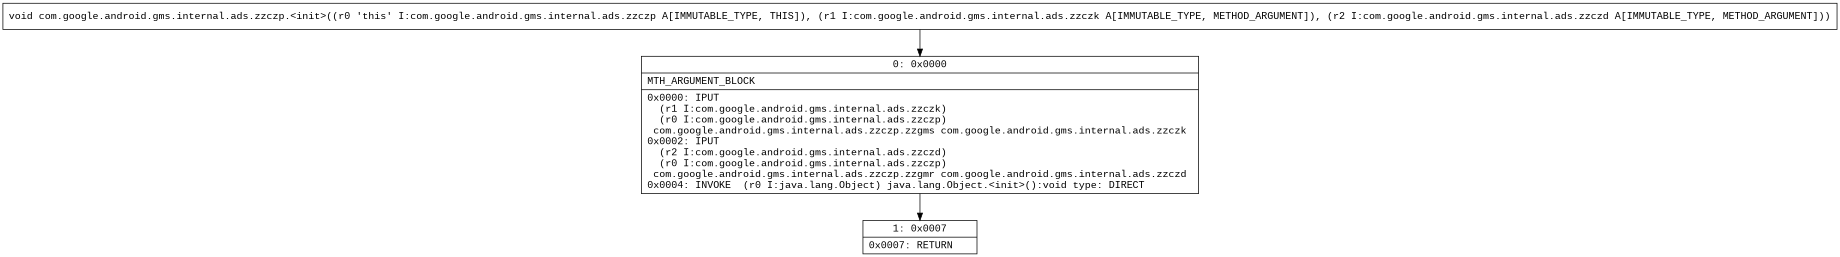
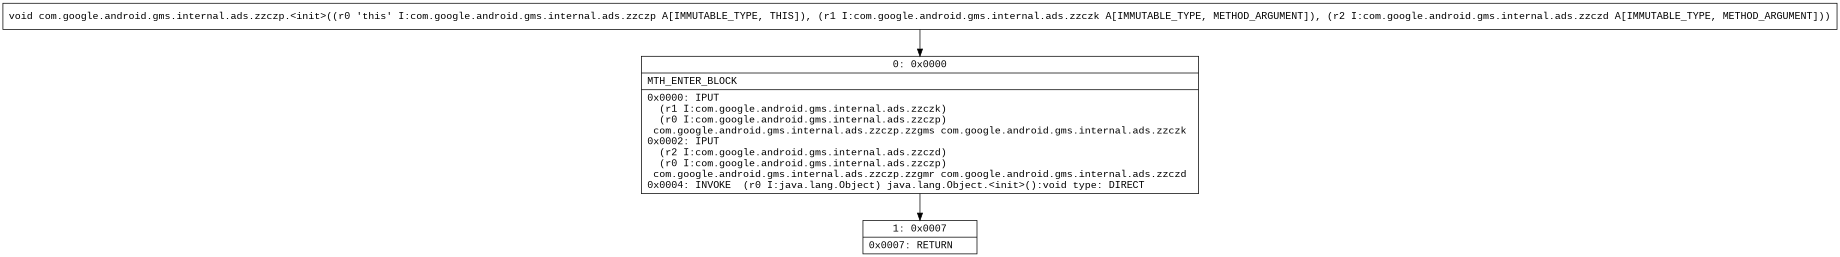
node "0: 0x0000": text "MTH_ARGUMENT_BLOCK" -> "MTH_ENTER_BLOCK"
